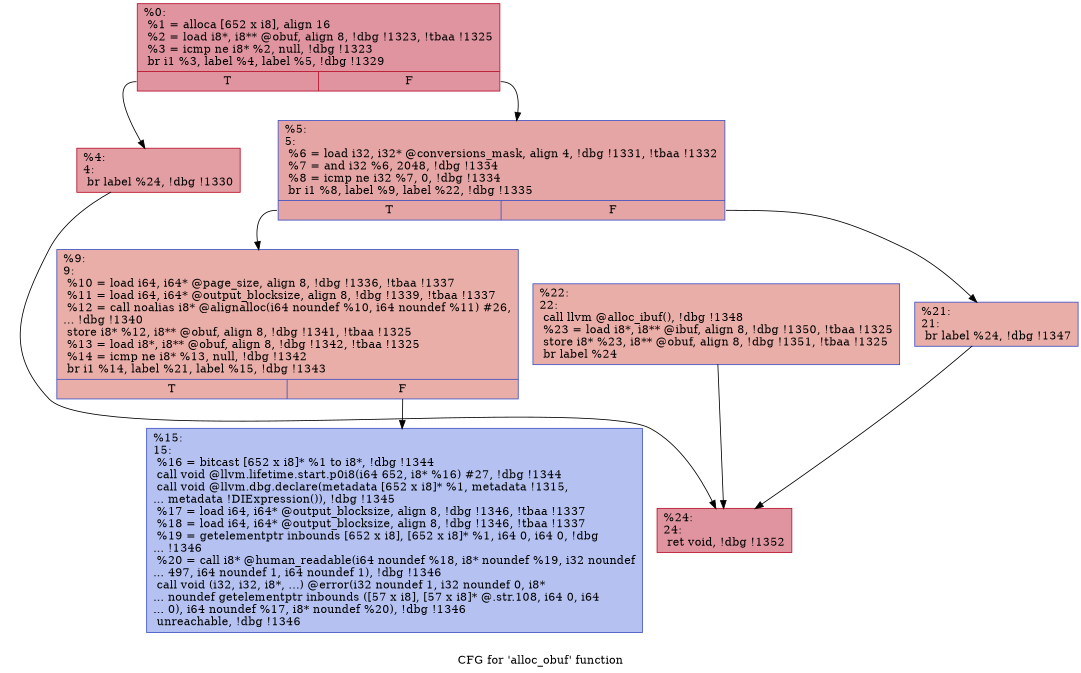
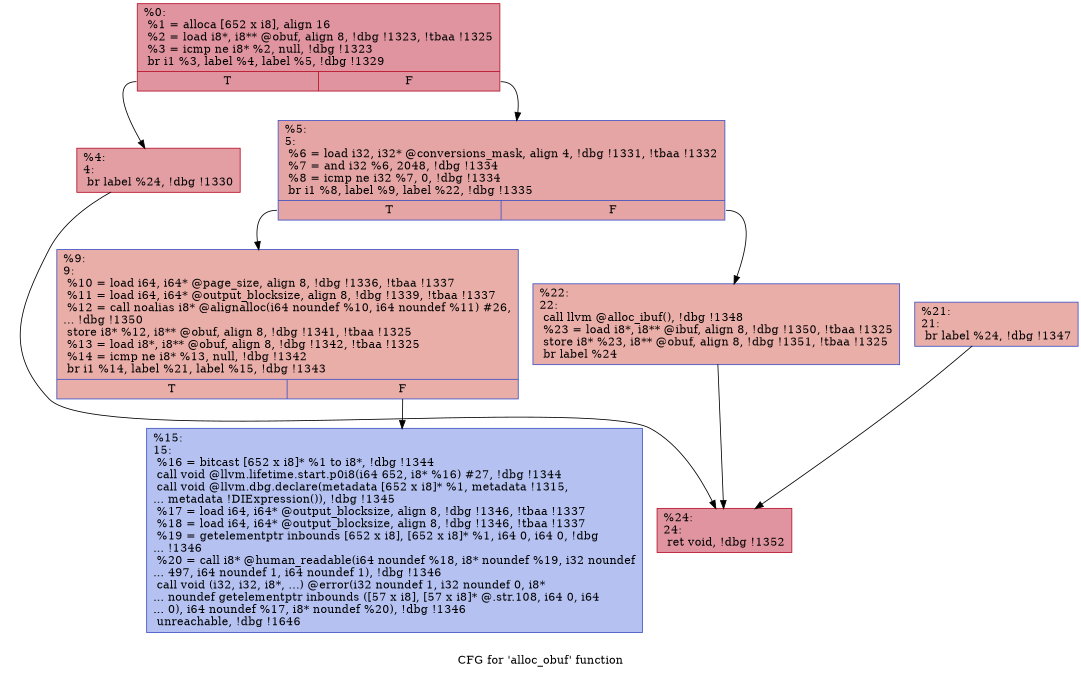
edge "%5:" -> "%21:": now "%5:" -> "%22:"
node "%9:": text "... !dbg !1340" -> "... !dbg !1350"
node "%15:": text "unreachable, !dbg !1346" -> "unreachable, !dbg !1646"
